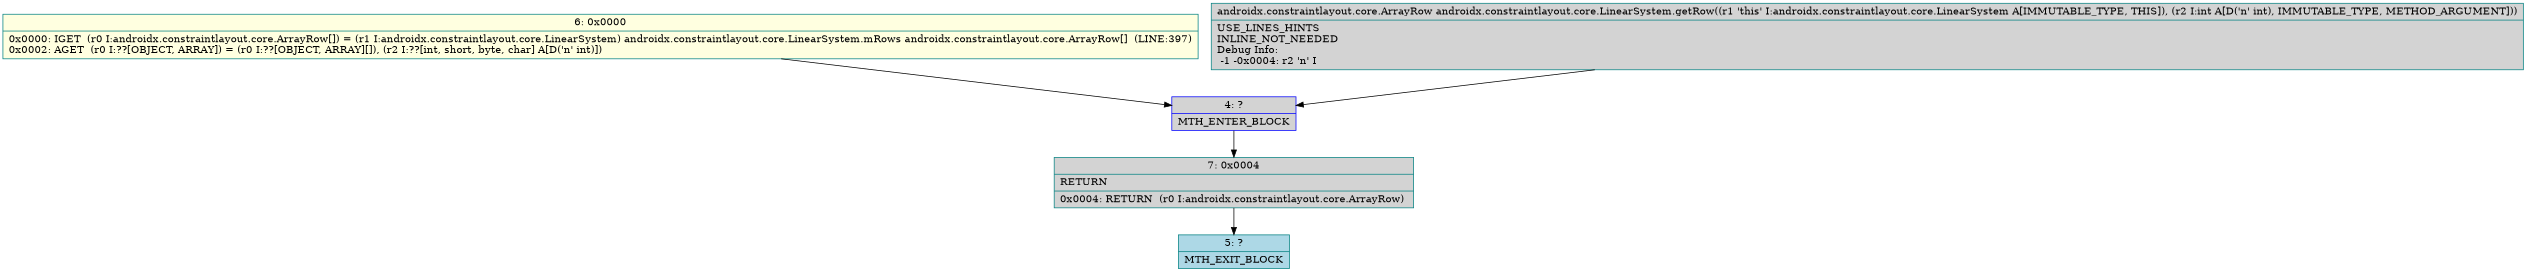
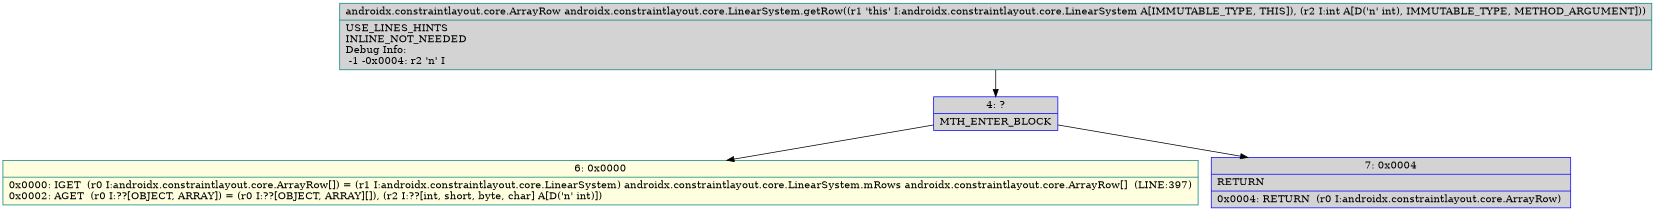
edge "6: 0x0000" -> "4: ?": reversed
node "7: 0x0004": color teal -> blue
node "5: ?": removed
